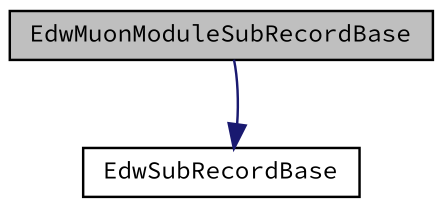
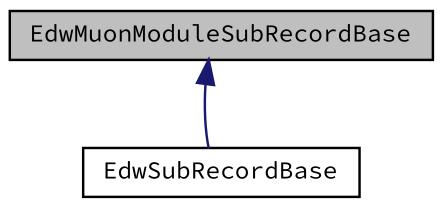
edge "EdwMuonModuleSubRecordBase" -> "EdwSubRecordBase": reversed
